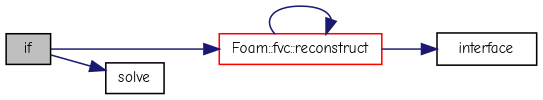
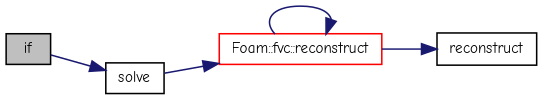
edge "if" -> "Foam::fvc::reconstruct": now "solve" -> "Foam::fvc::reconstruct"
node "interface": label "interface" -> "reconstruct"
